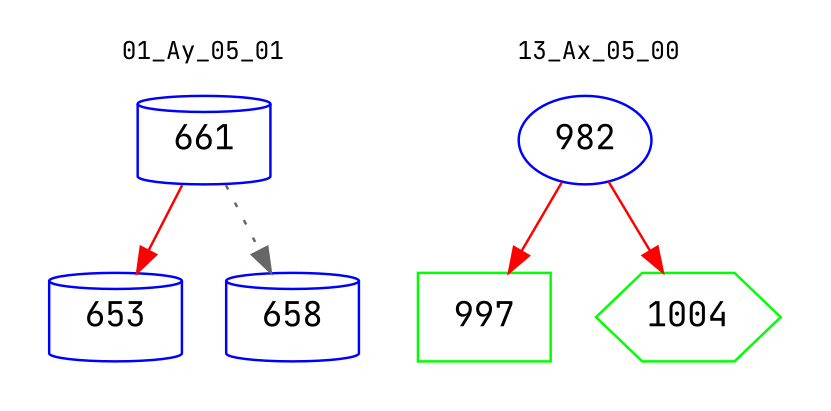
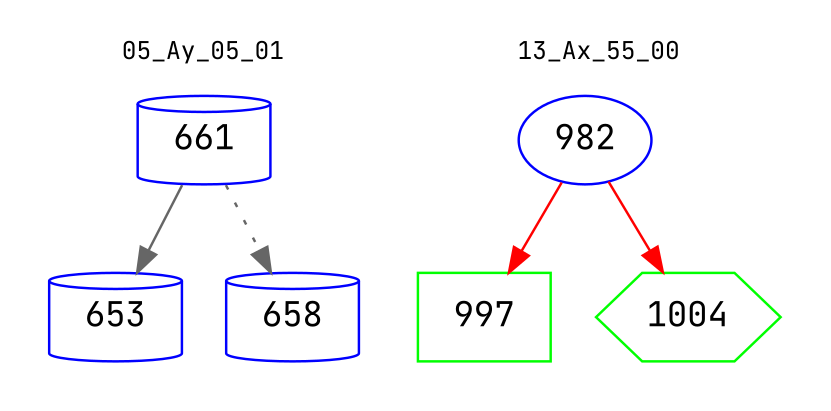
cluster "01_Ay_05_01": label "01_Ay_05_01" -> "05_Ay_05_01"
cluster "13_Ax_05_00": label "13_Ax_05_00" -> "13_Ax_55_00"
edge "661" -> "653": color red -> gray40
